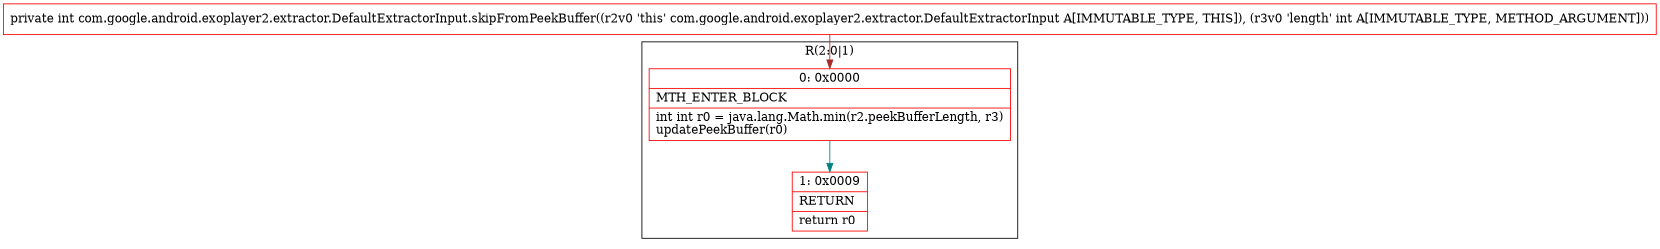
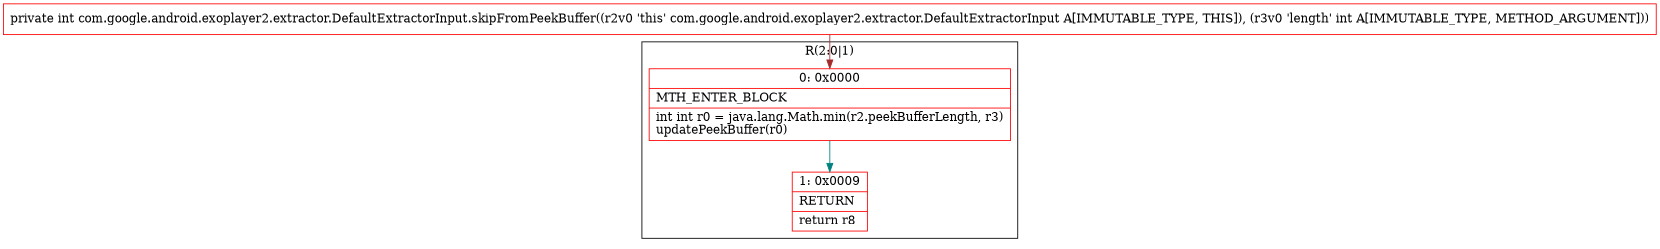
node "1: 0x0009": text "return r0" -> "return r8"
